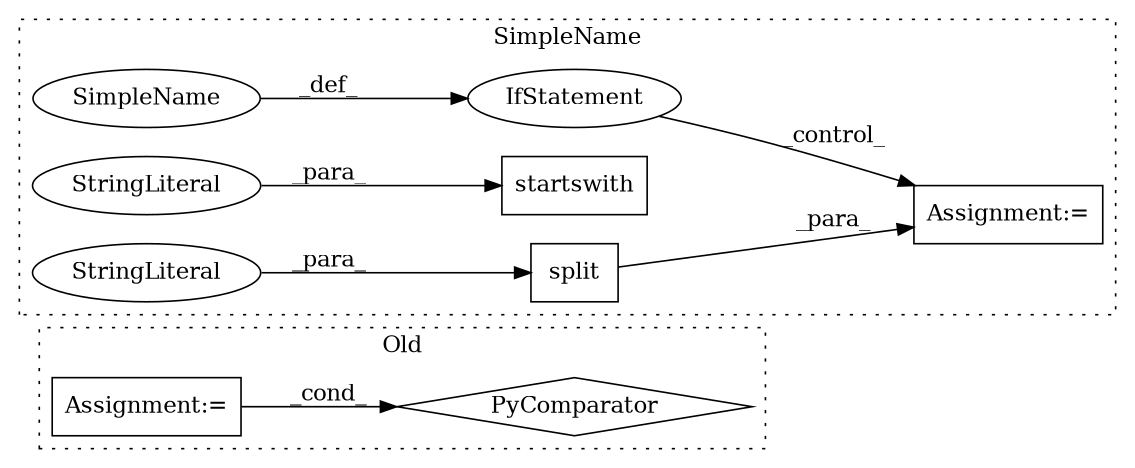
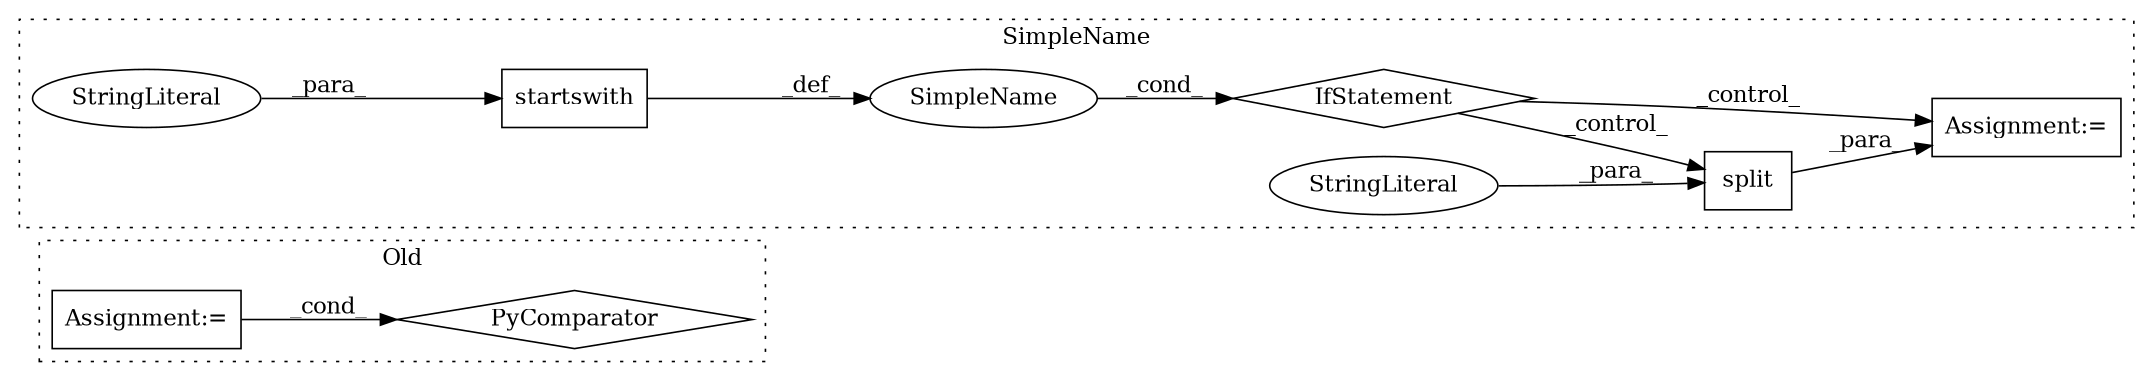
edge "SimpleName" -> "IfStatement": label "_def_" -> "_cond_"
node "IfStatement": shape ellipse -> diamond
edge "startswith" -> "SimpleName": added, label "_def_"
edge "IfStatement" -> "split": added, label "_control_"
